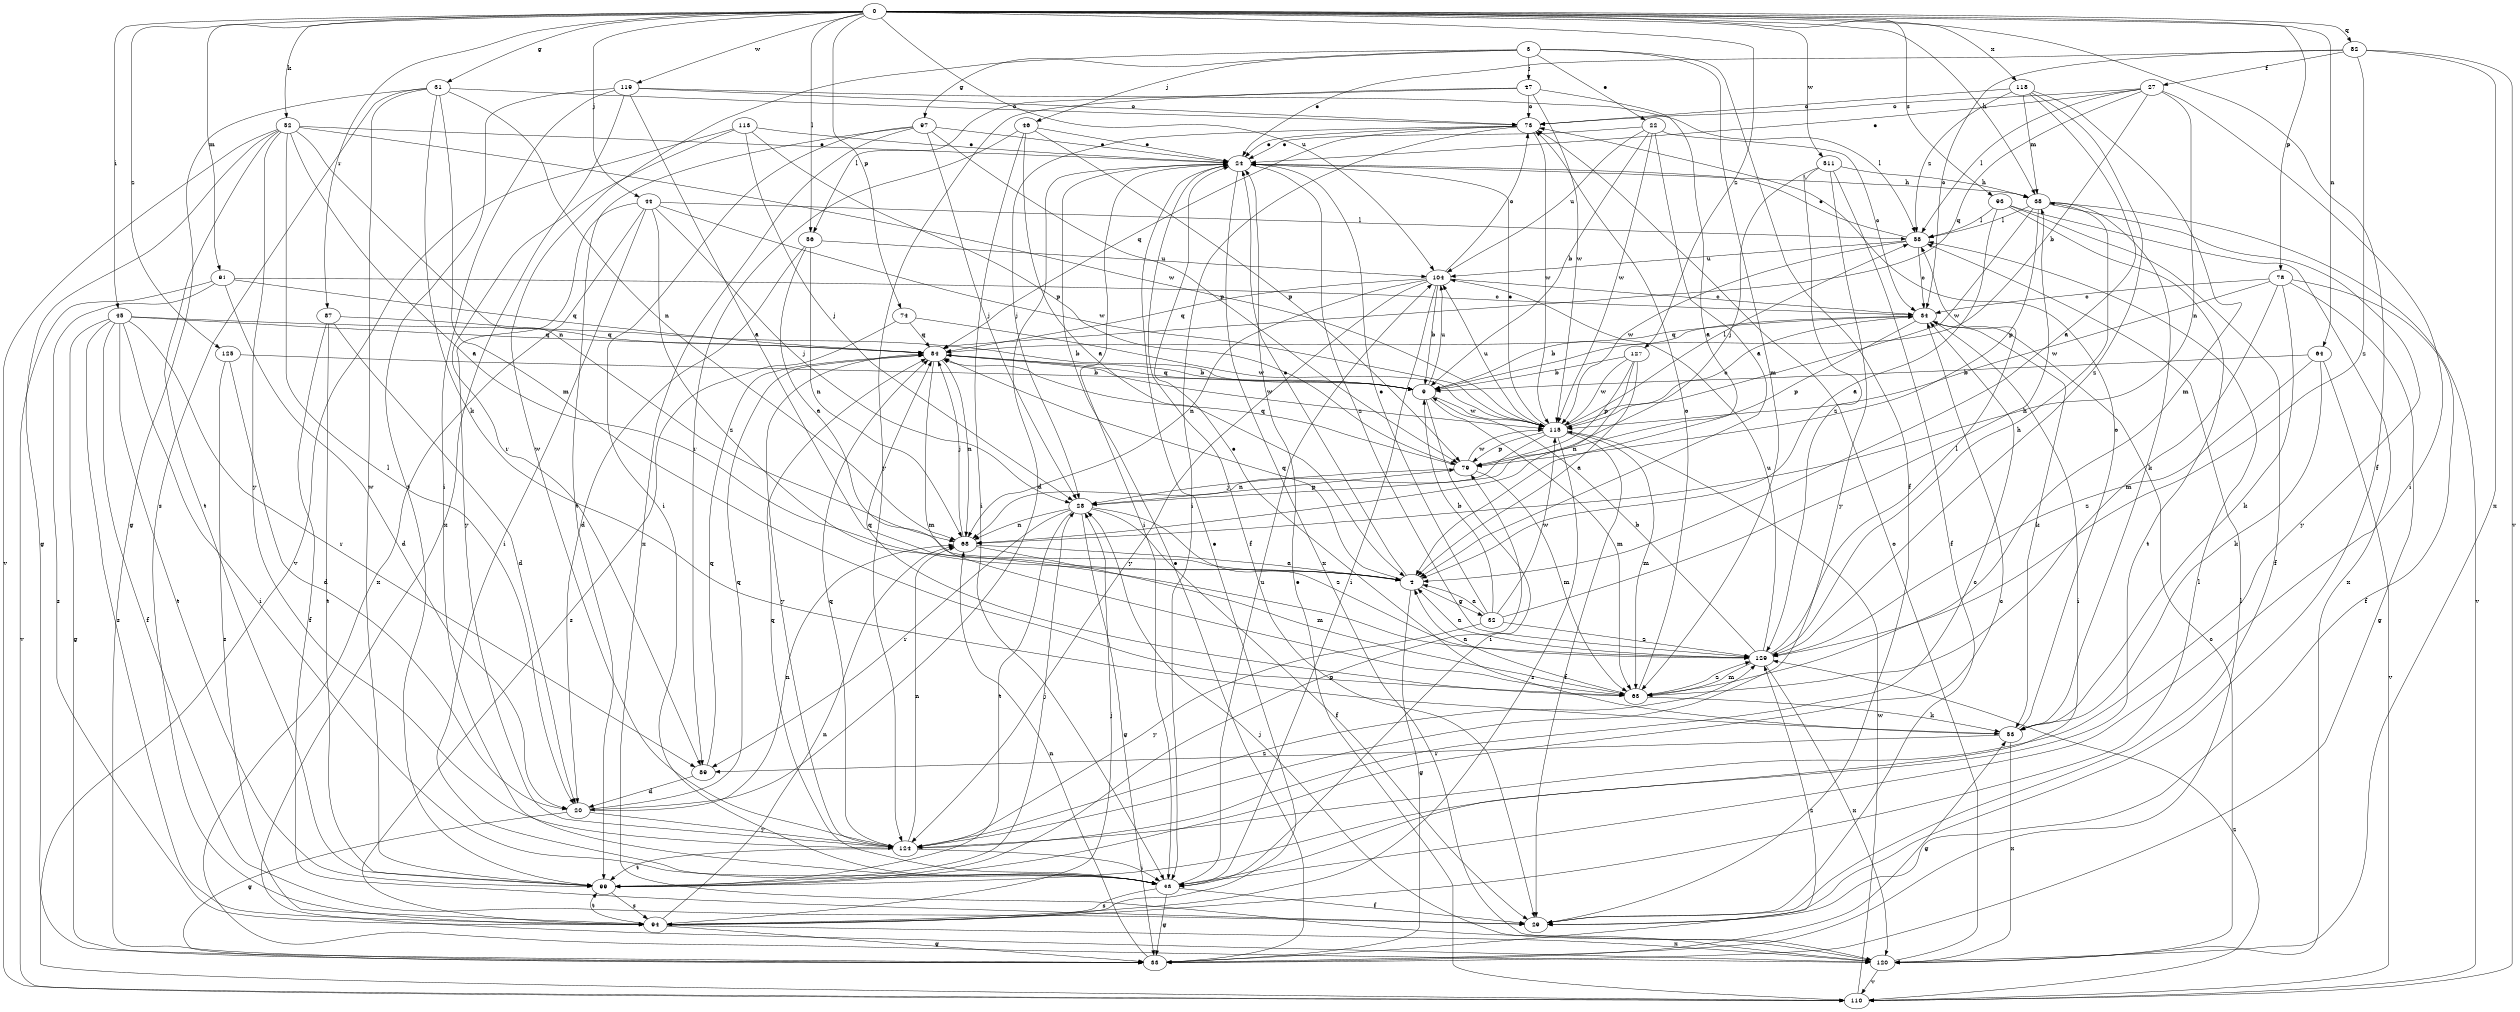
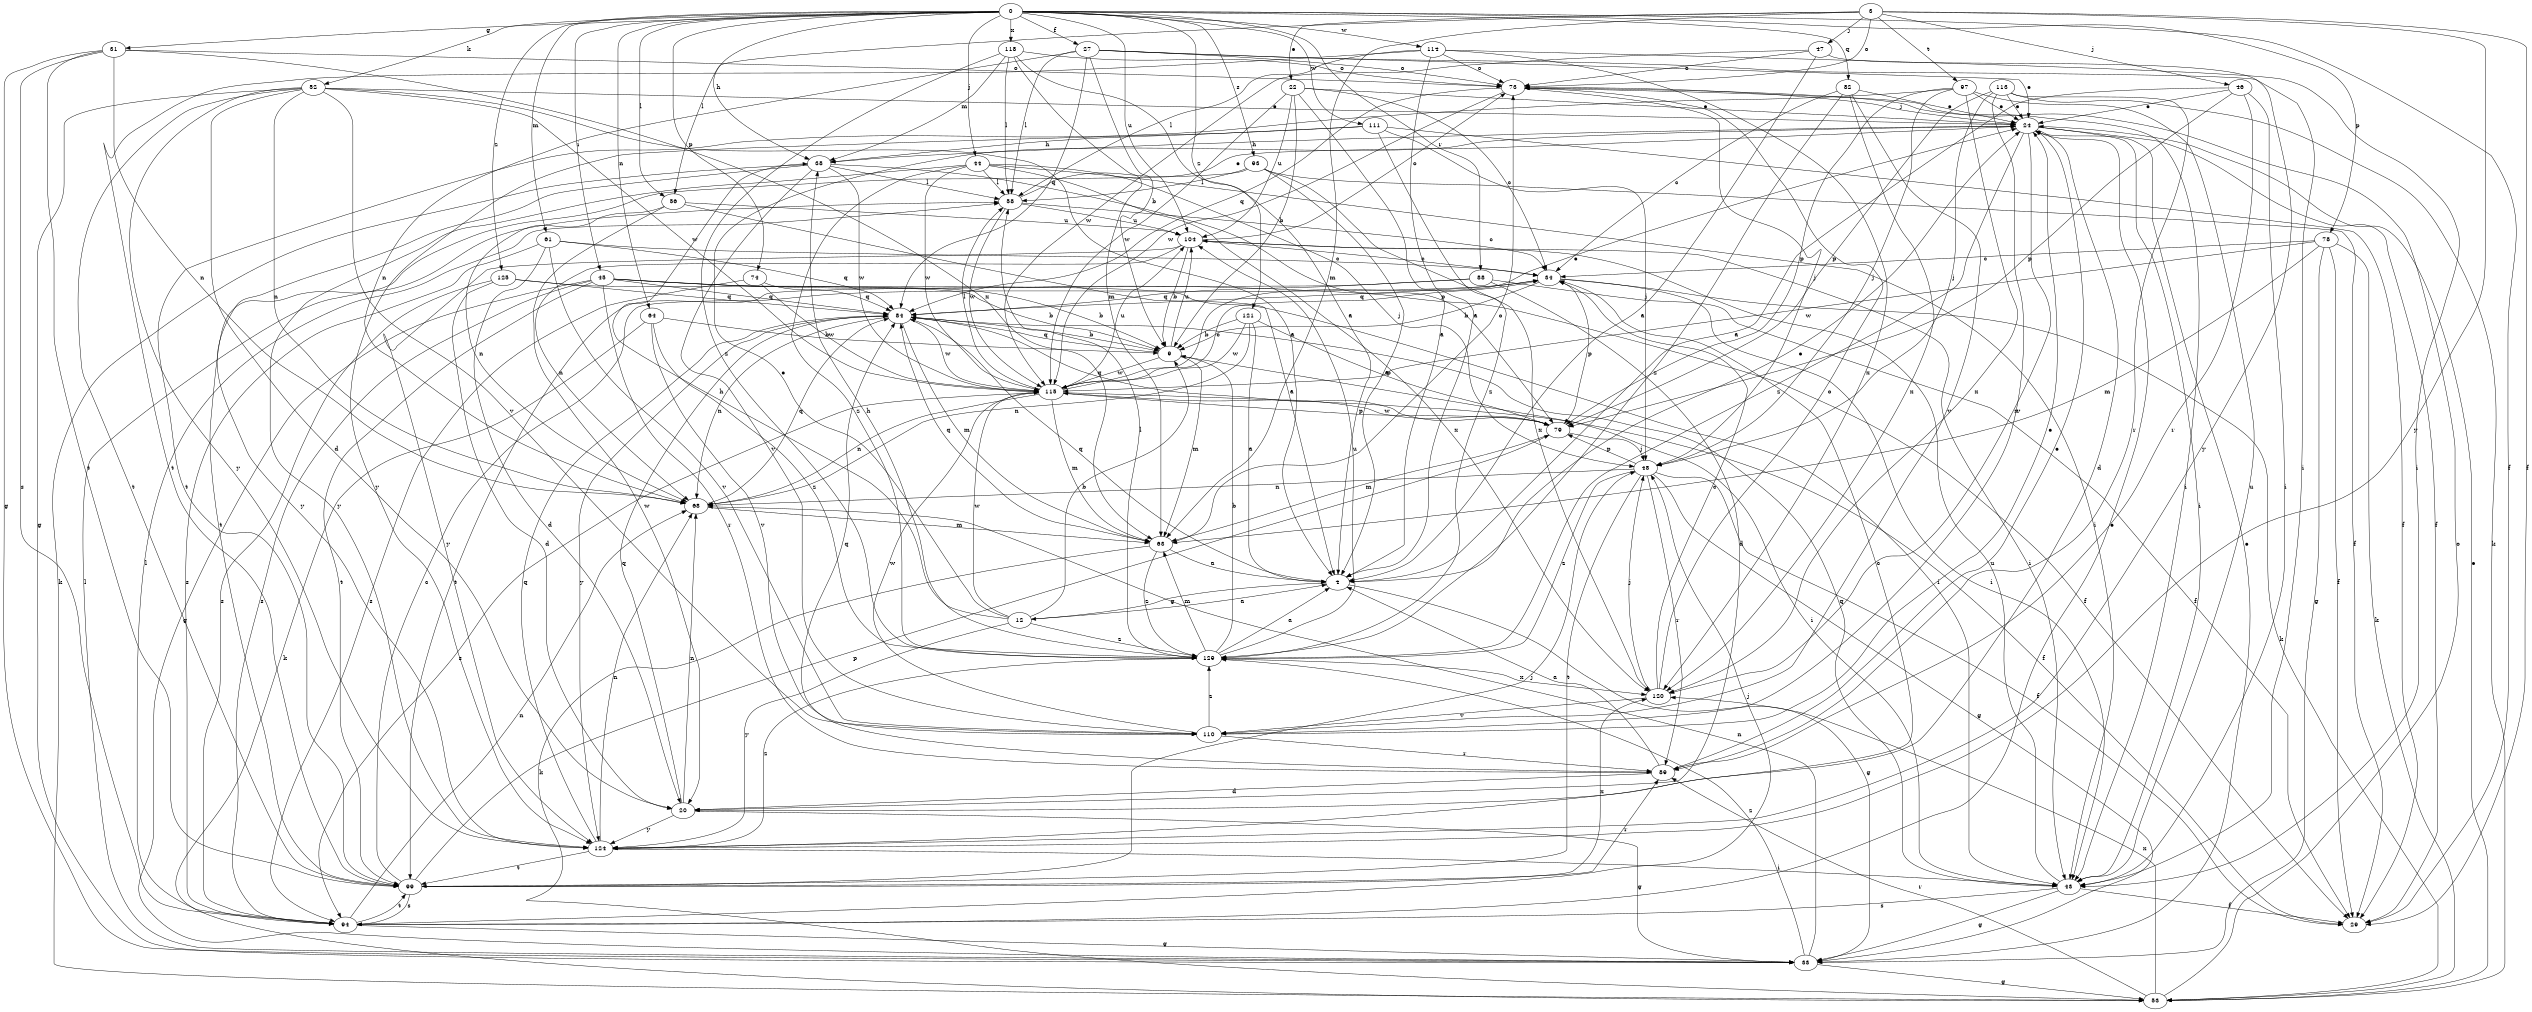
edge "82" -> "27": now "0" -> "27"
edge "3" -> "73": added, label "o"
node "119": label "119" -> "114"
edge "3" -> "97": label "g" -> "t"
edge "47" -> "56": now "3" -> "56"
edge "73" -> "24": label "e" -> "j"
node "511": label "511" -> "111"
edge "118" -> "58": label "z" -> "l"
node "91": label "91" -> "61"
edge "104" -> "84": now "125" -> "84"
node "87": label "87" -> "88"
node "127": label "127" -> "121"
edge "31" -> "63": label "m" -> "x"
edge "3" -> "124": label "w" -> "y"
edge "68" -> "84": label "j" -> "q"
edge "52" -> "20": label "l" -> "d"
edge "31" -> "99": label "w" -> "t"
edge "97" -> "43": label "i" -> "u"
node "28": label "28" -> "48"
edge "56" -> "20": label "d" -> "w"
edge "89" -> "24": added, label "e"
edge "68" -> "4": now "89" -> "4"
node "32": label "32" -> "12"
edge "31" -> "53": now "113" -> "53"
edge "124" -> "129": reversed
edge "110" -> "89": added, label "r"
edge "99" -> "89": added, label "r"
edge "94" -> "120": now "99" -> "120"
